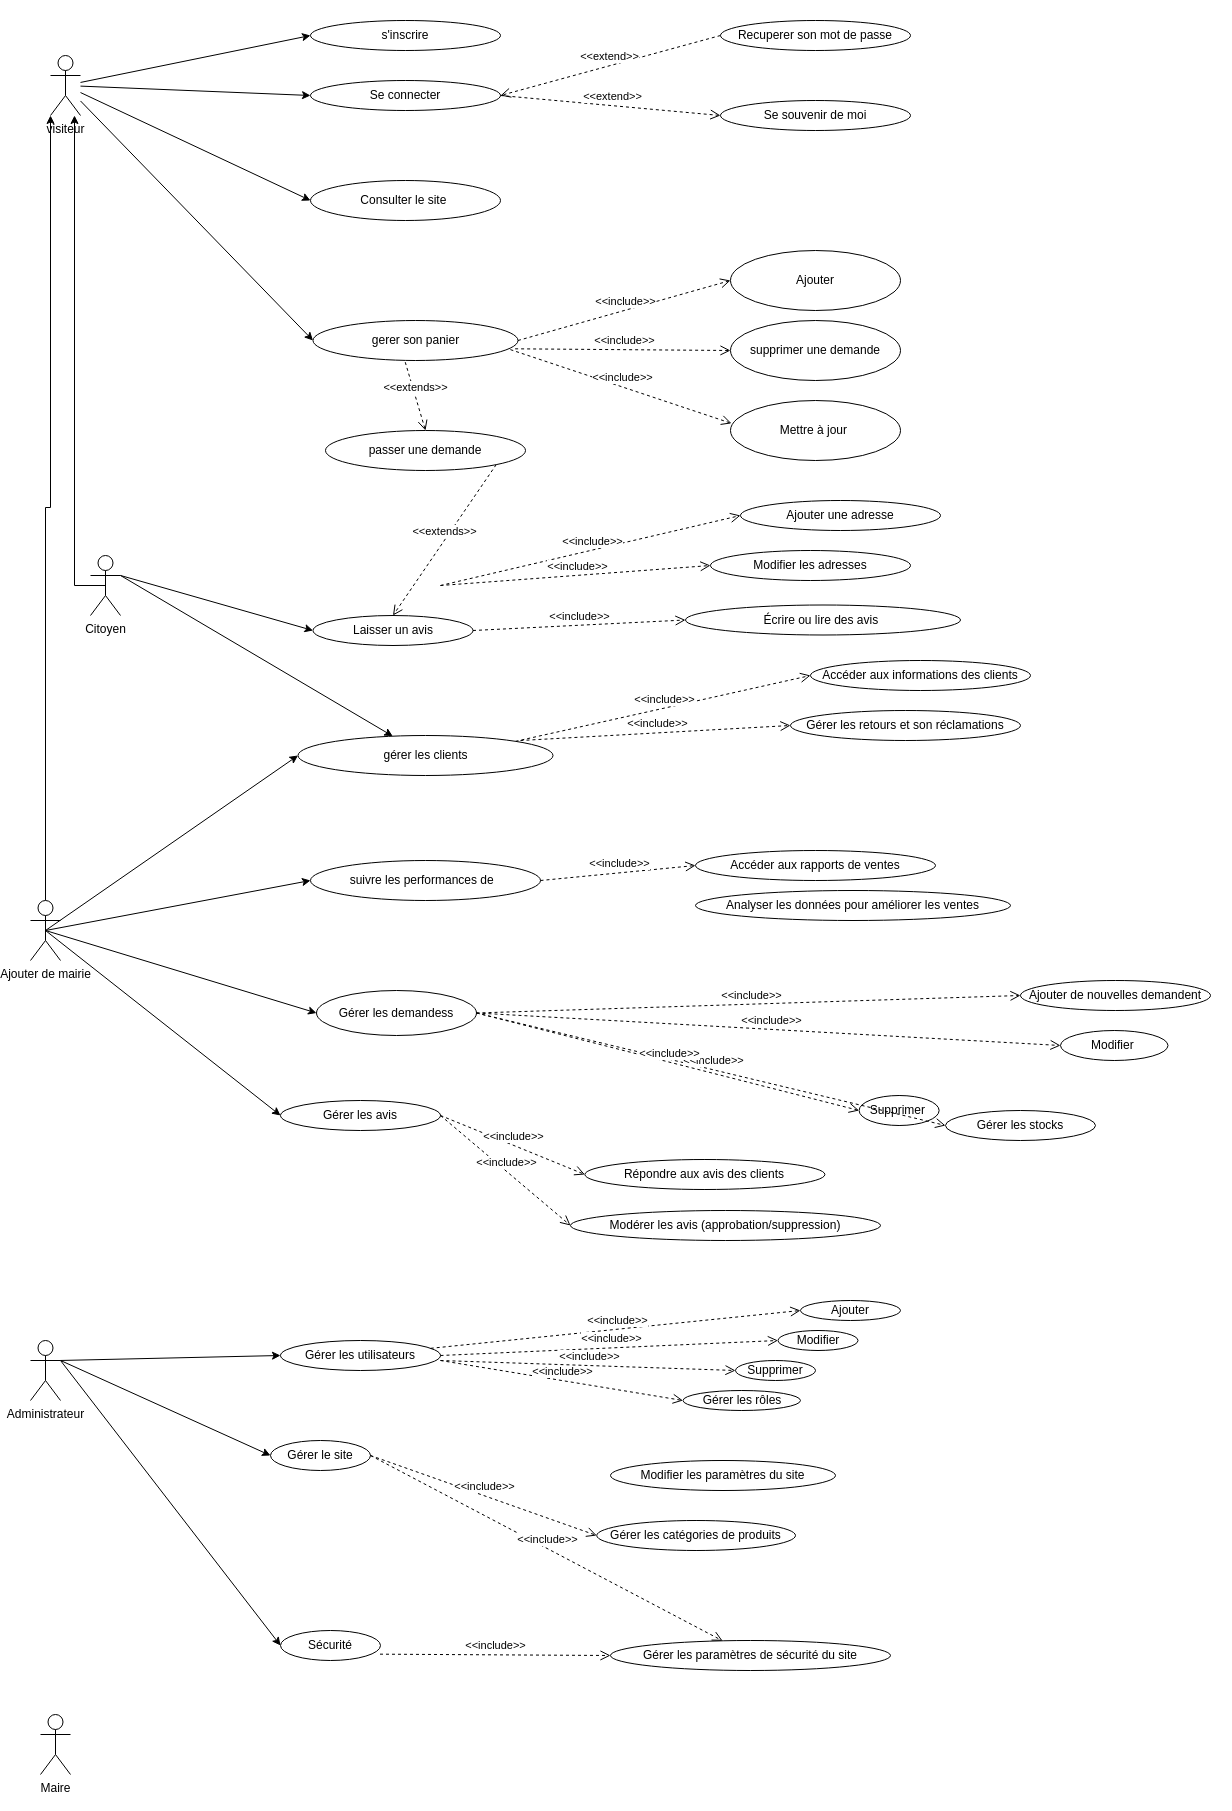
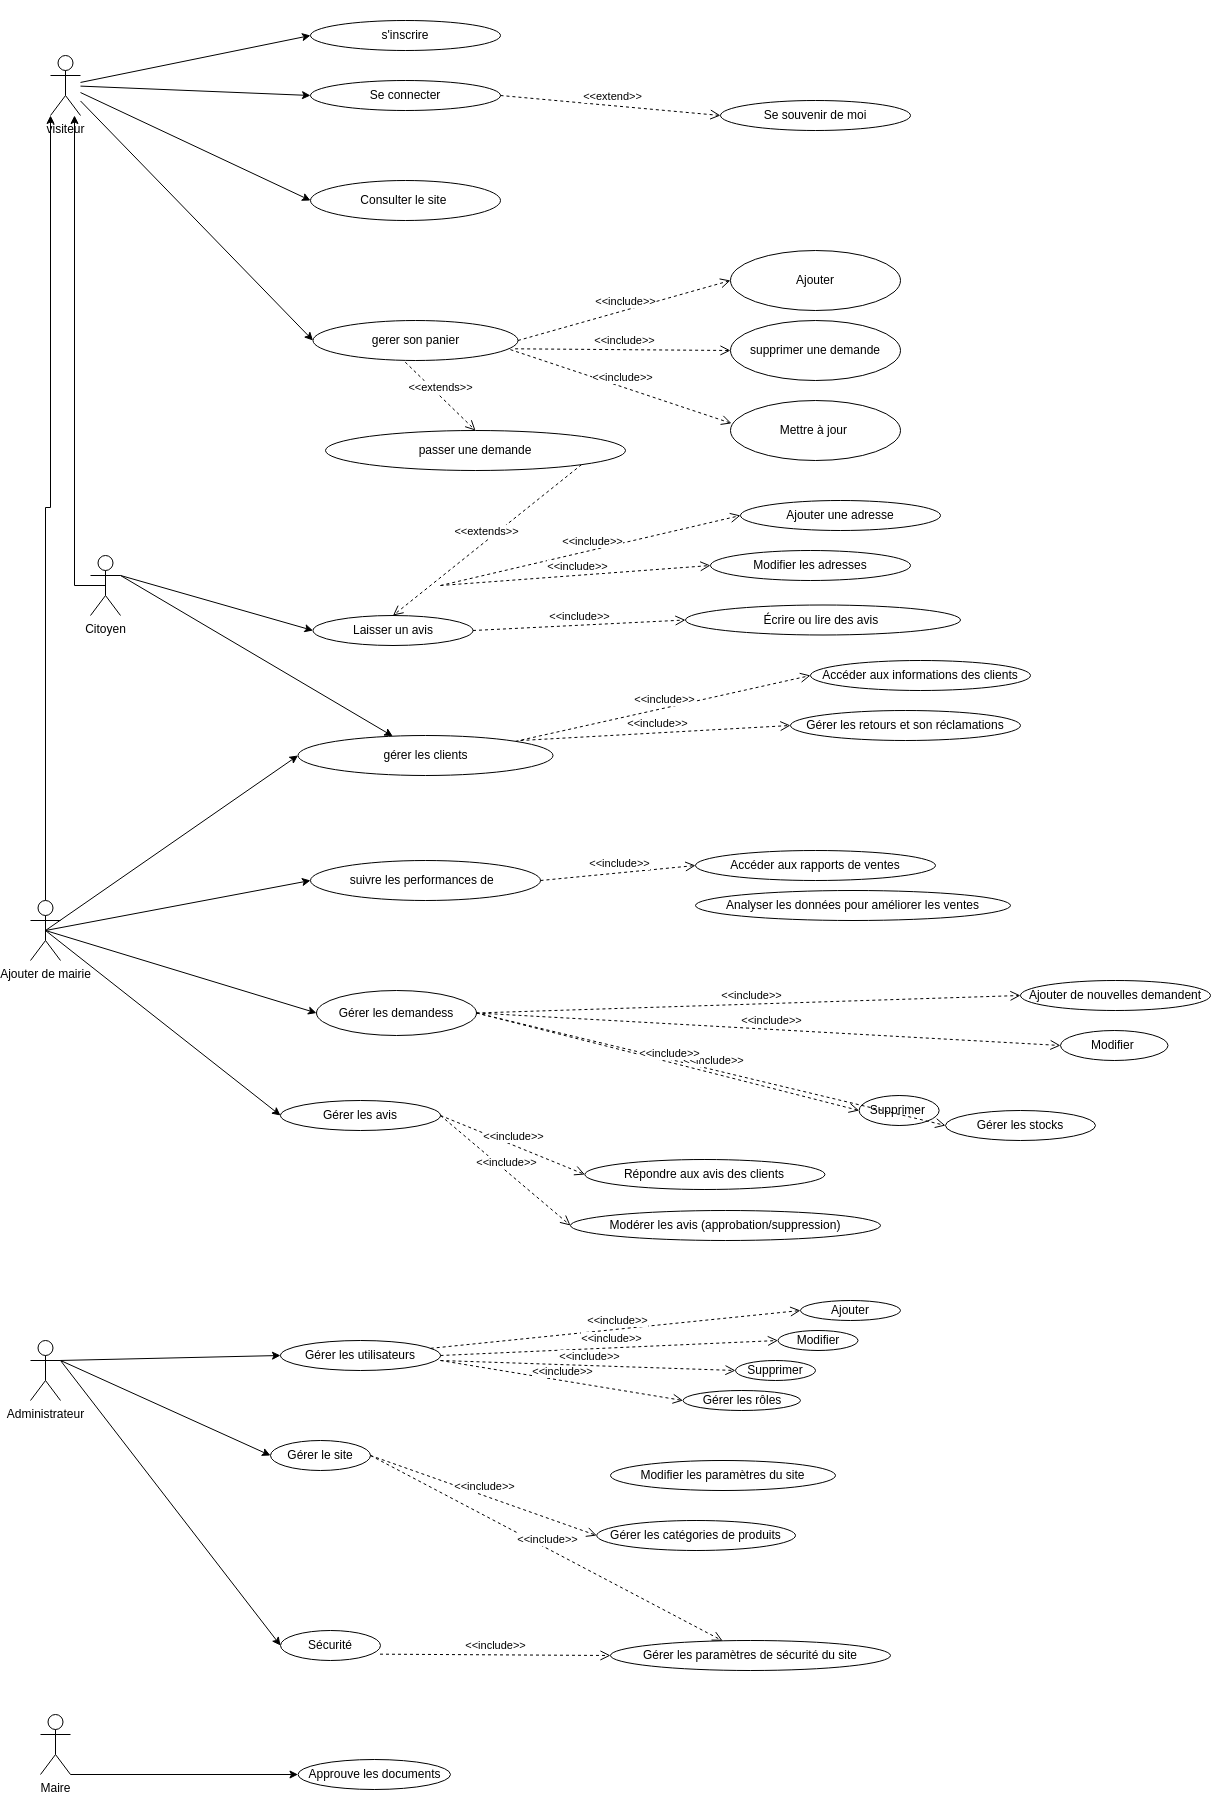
node "Recuperer son mot de passe": removed
edge "Recuperer son mot de passe" -> "Se connecter": removed, label "<<extend>>"
node "passer une demande": size 200x40 -> 300x40
edge "Maire" -> "Approuve les documents": added
node "Approuve les documents": added
